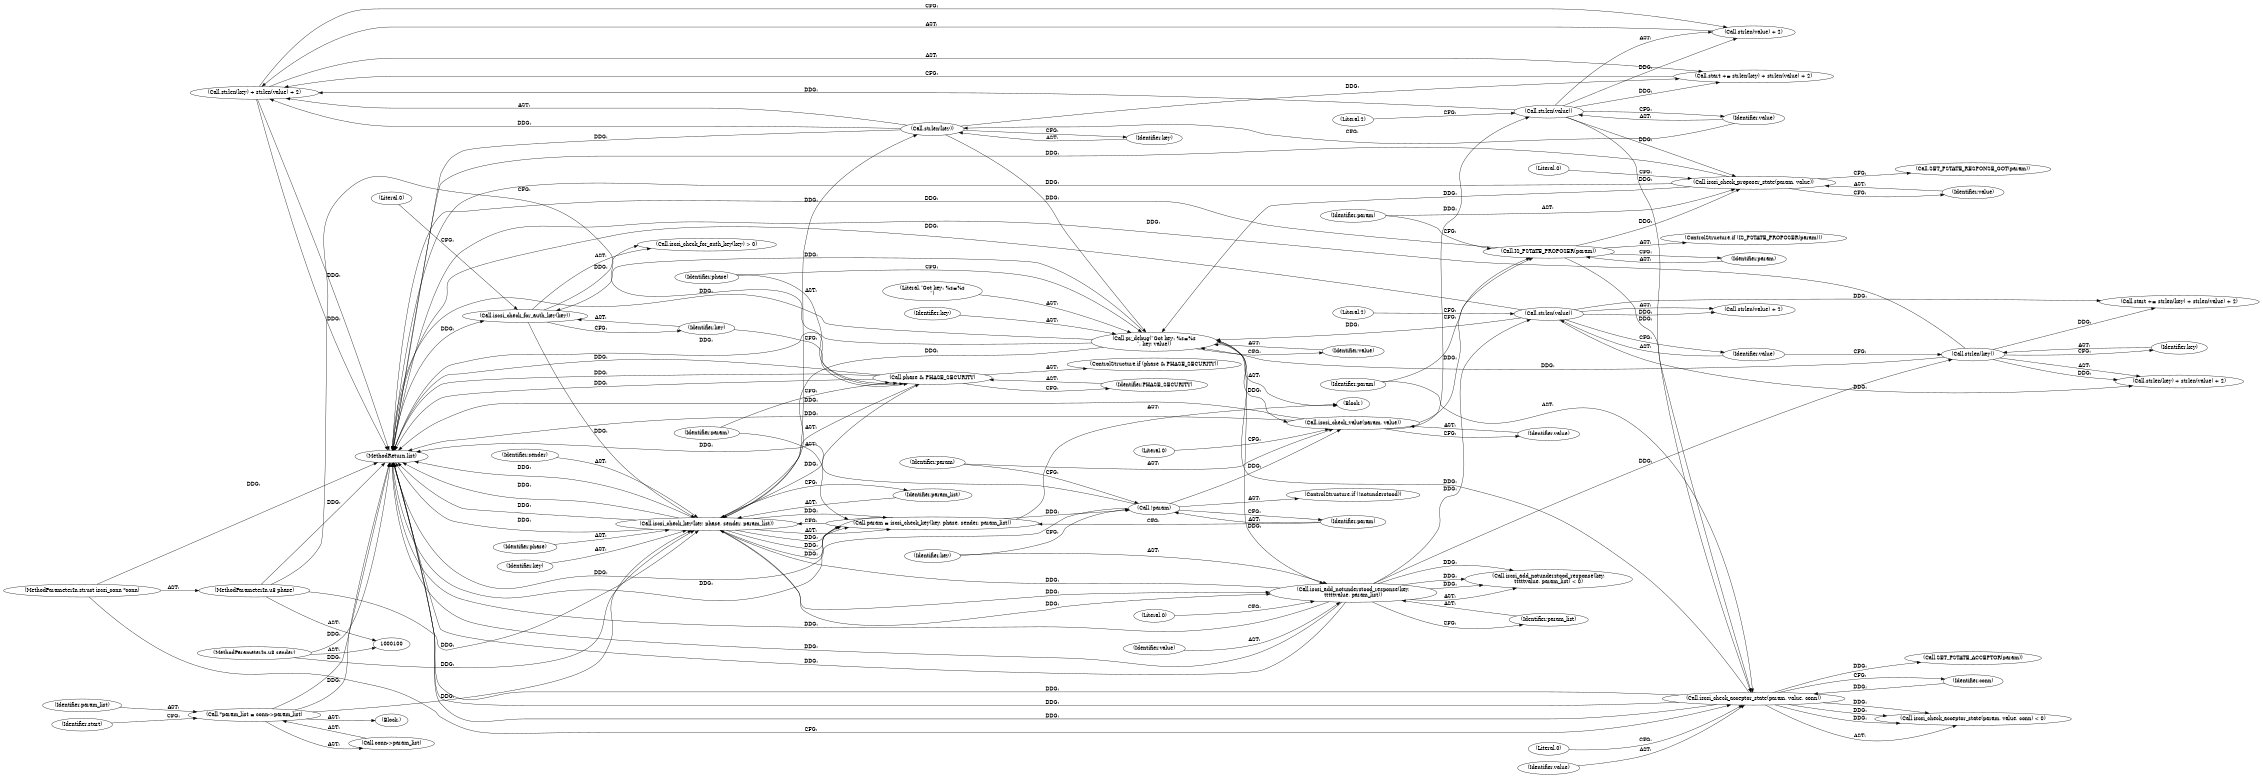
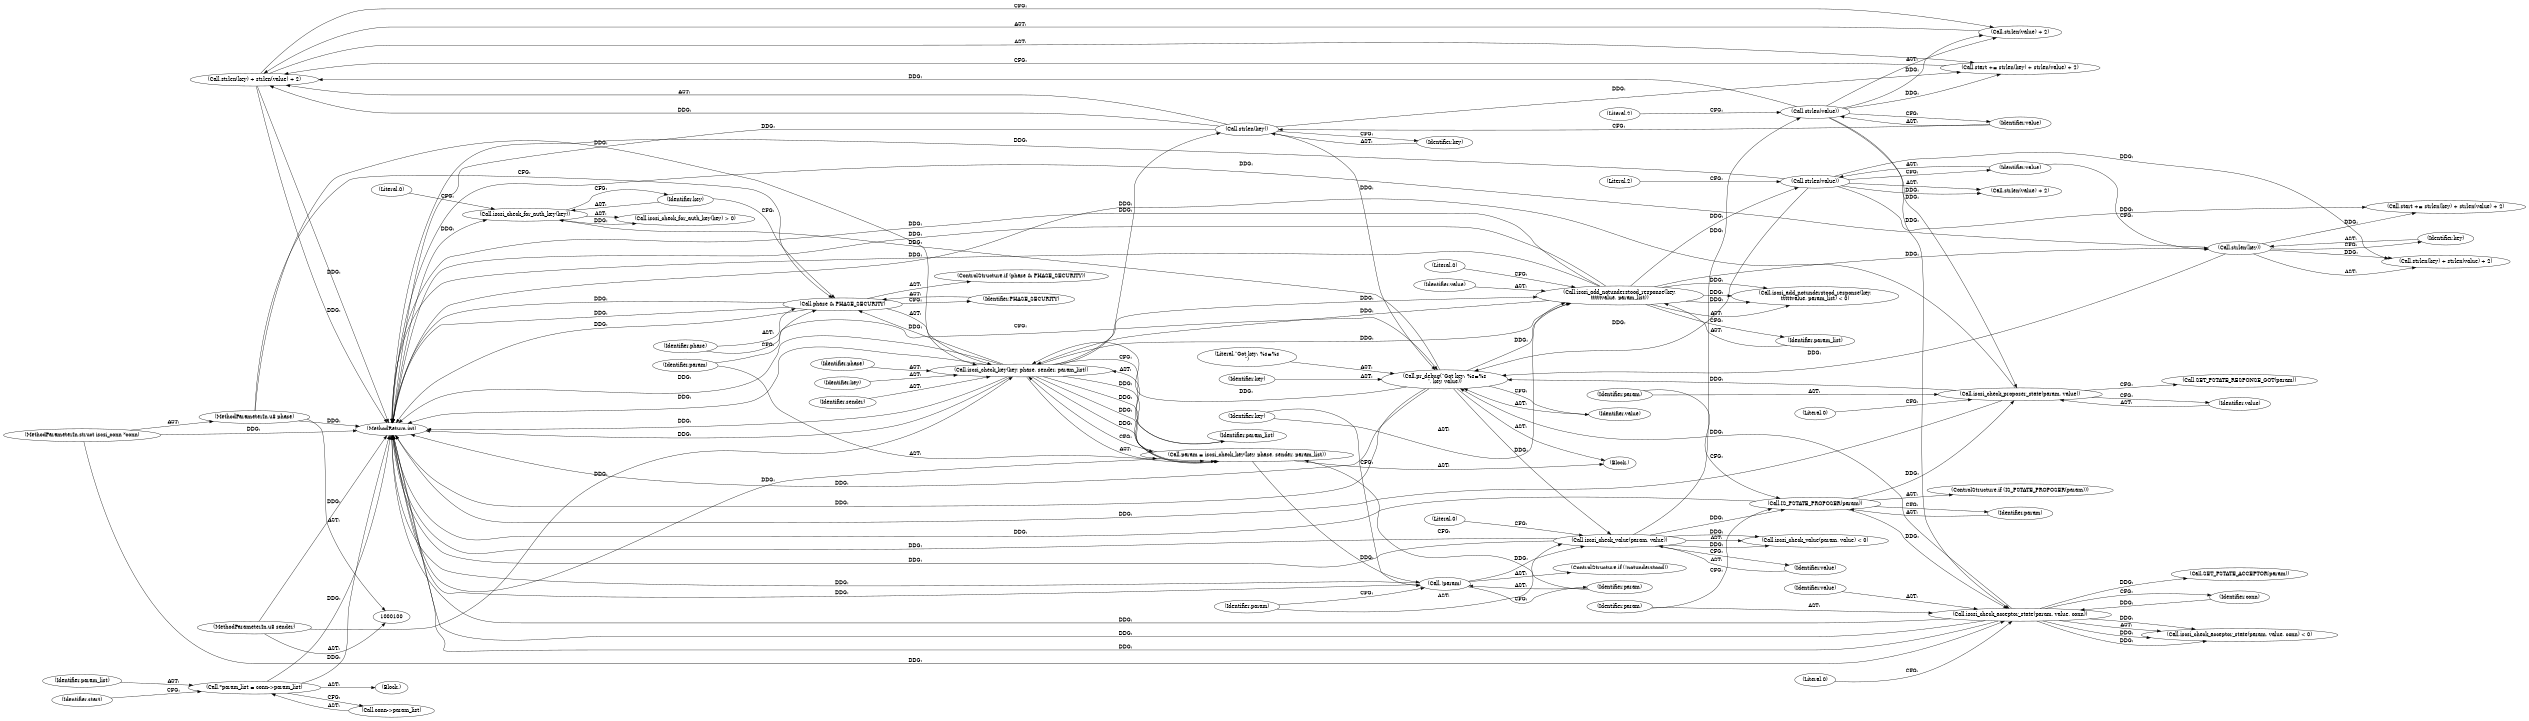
edge "(Call,iscsi_check_for_auth_key(key))" -> "(Call,iscsi_check_key(key, phase, sender, param_list))": removed, label "DDG:"
node "(MethodReturn,list)": label "(MethodReturn,list)" -> "(MethodReturn,int)"
node "(Call,iscsi_check_value(param, value) < 0)": added
edge "(Call,*param_list = conn->param_list)" -> "(Call,iscsi_check_key(key, phase, sender, param_list))": removed, label "DDG:"
edge "(MethodParameterIn,struct iscsi_conn *conn)" -> "(Call,iscsi_check_acceptor_state(param, value, conn))": label "CFG: " -> "DDG: "
edge "(Call,*param_list = conn->param_list)" -> "(Call,conn->param_list)": label "AST: " -> "CFG: "
